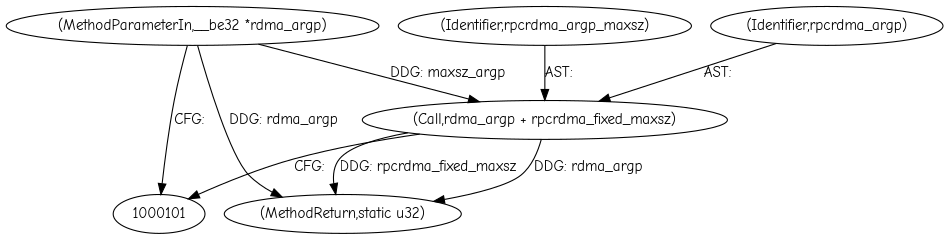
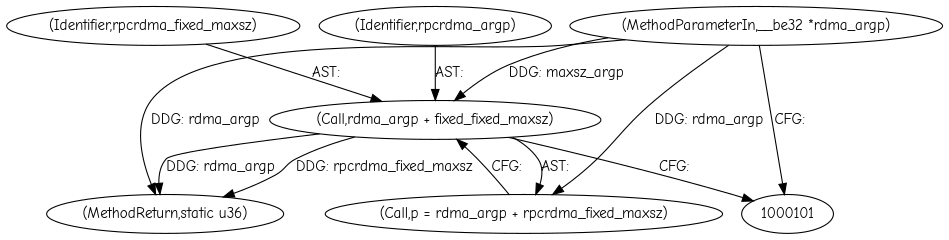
node "(Identifier,rpcrdma_argp_maxsz)": label "(Identifier,rpcrdma_argp_maxsz)" -> "(Identifier,rpcrdma_fixed_maxsz)"
node "(Call,rdma_argp + rpcrdma_fixed_maxsz)": label "(Call,rdma_argp + rpcrdma_fixed_maxsz)" -> "(Call,rdma_argp + fixed_fixed_maxsz)"
node "(MethodReturn,static u32)": label "(MethodReturn,static u32)" -> "(MethodReturn,static u36)"
node "(Call,p = rdma_argp + rpcrdma_fixed_maxsz)": added
